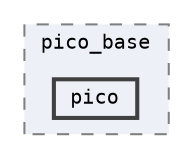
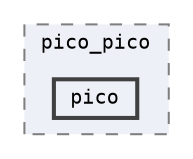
cluster "pico_base": label "pico_base" -> "pico_pico"
